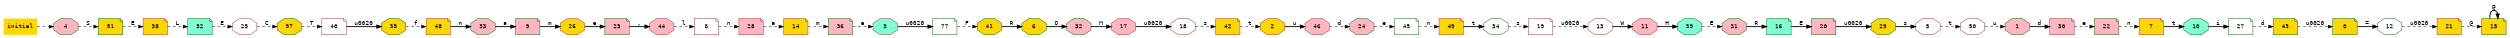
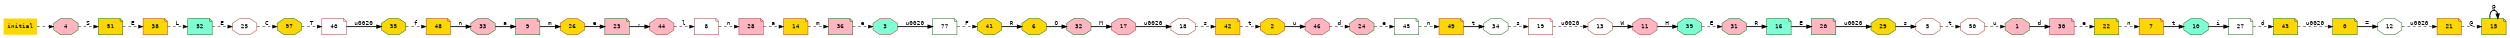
node "22": fillcolor lightpink -> gold
